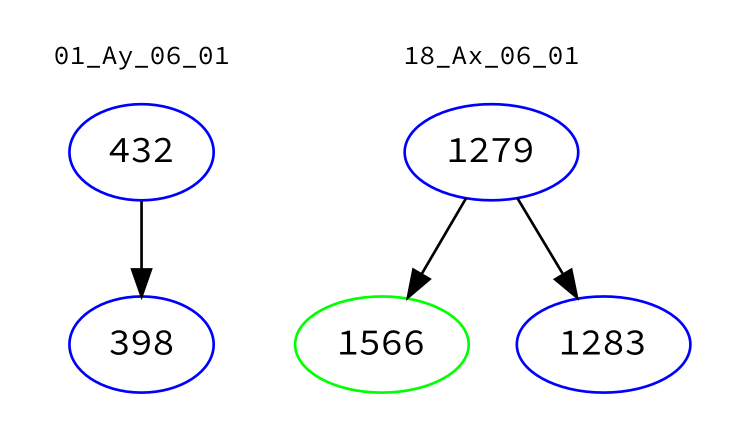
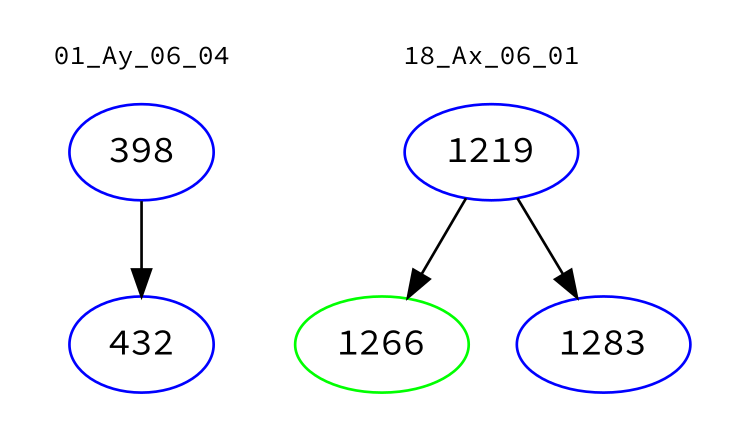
cluster "01_Ay_06_01": label "01_Ay_06_01" -> "01_Ay_06_04"
node "1279": label "1279" -> "1219"
edge "432" -> "398": reversed
node "1566": label "1566" -> "1266"
